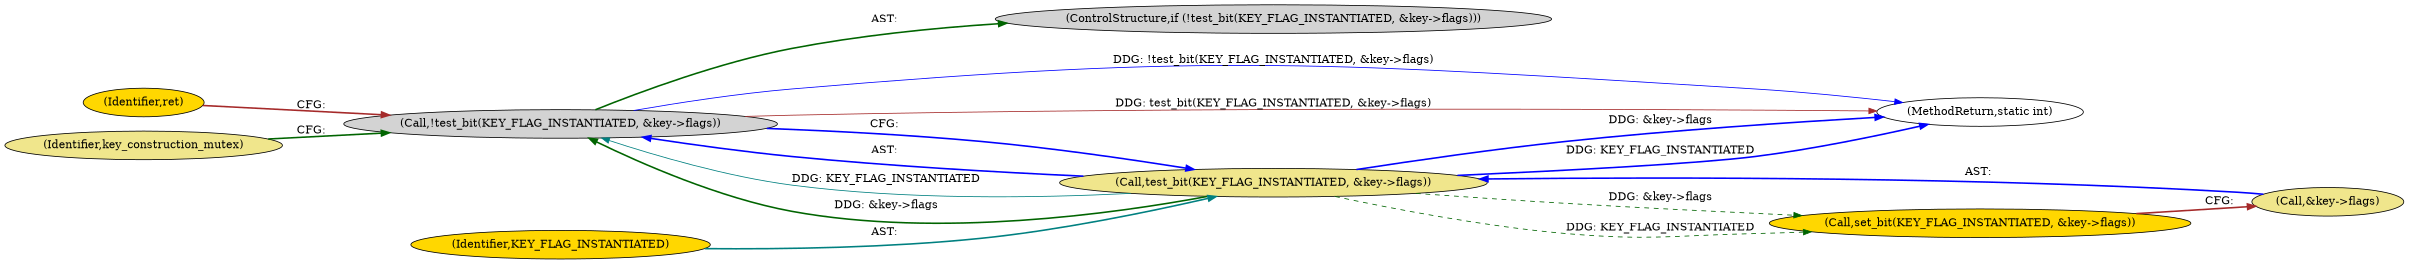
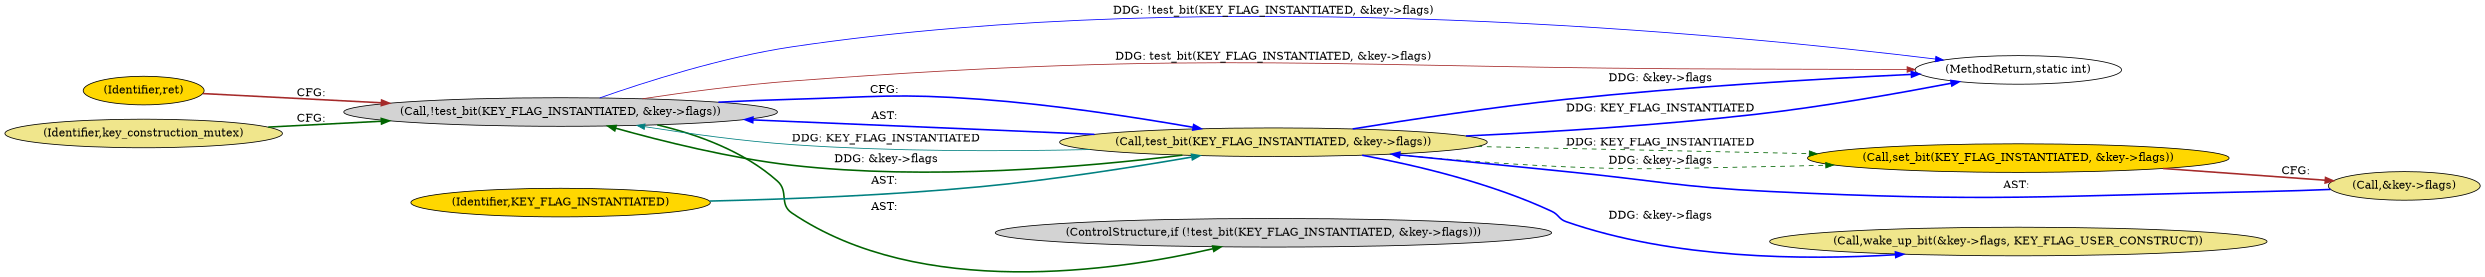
node "(Call,wake_up_bit(&key->flags, KEY_FLAG_USER_CONSTRUCT))": added
